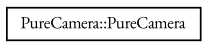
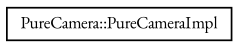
node "PureCamera::PureCamera": label "PureCamera::PureCamera" -> "PureCamera::PureCameraImpl"
